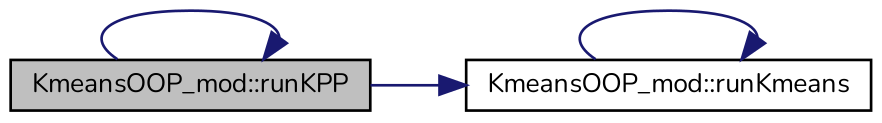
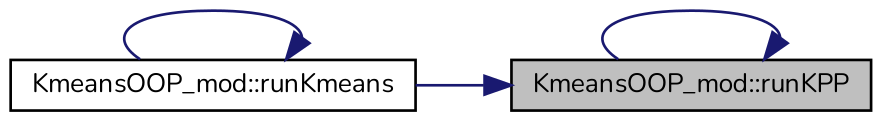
edge "KmeansOOP_mod::runKPP" -> "KmeansOOP_mod::runKmeans": reversed
